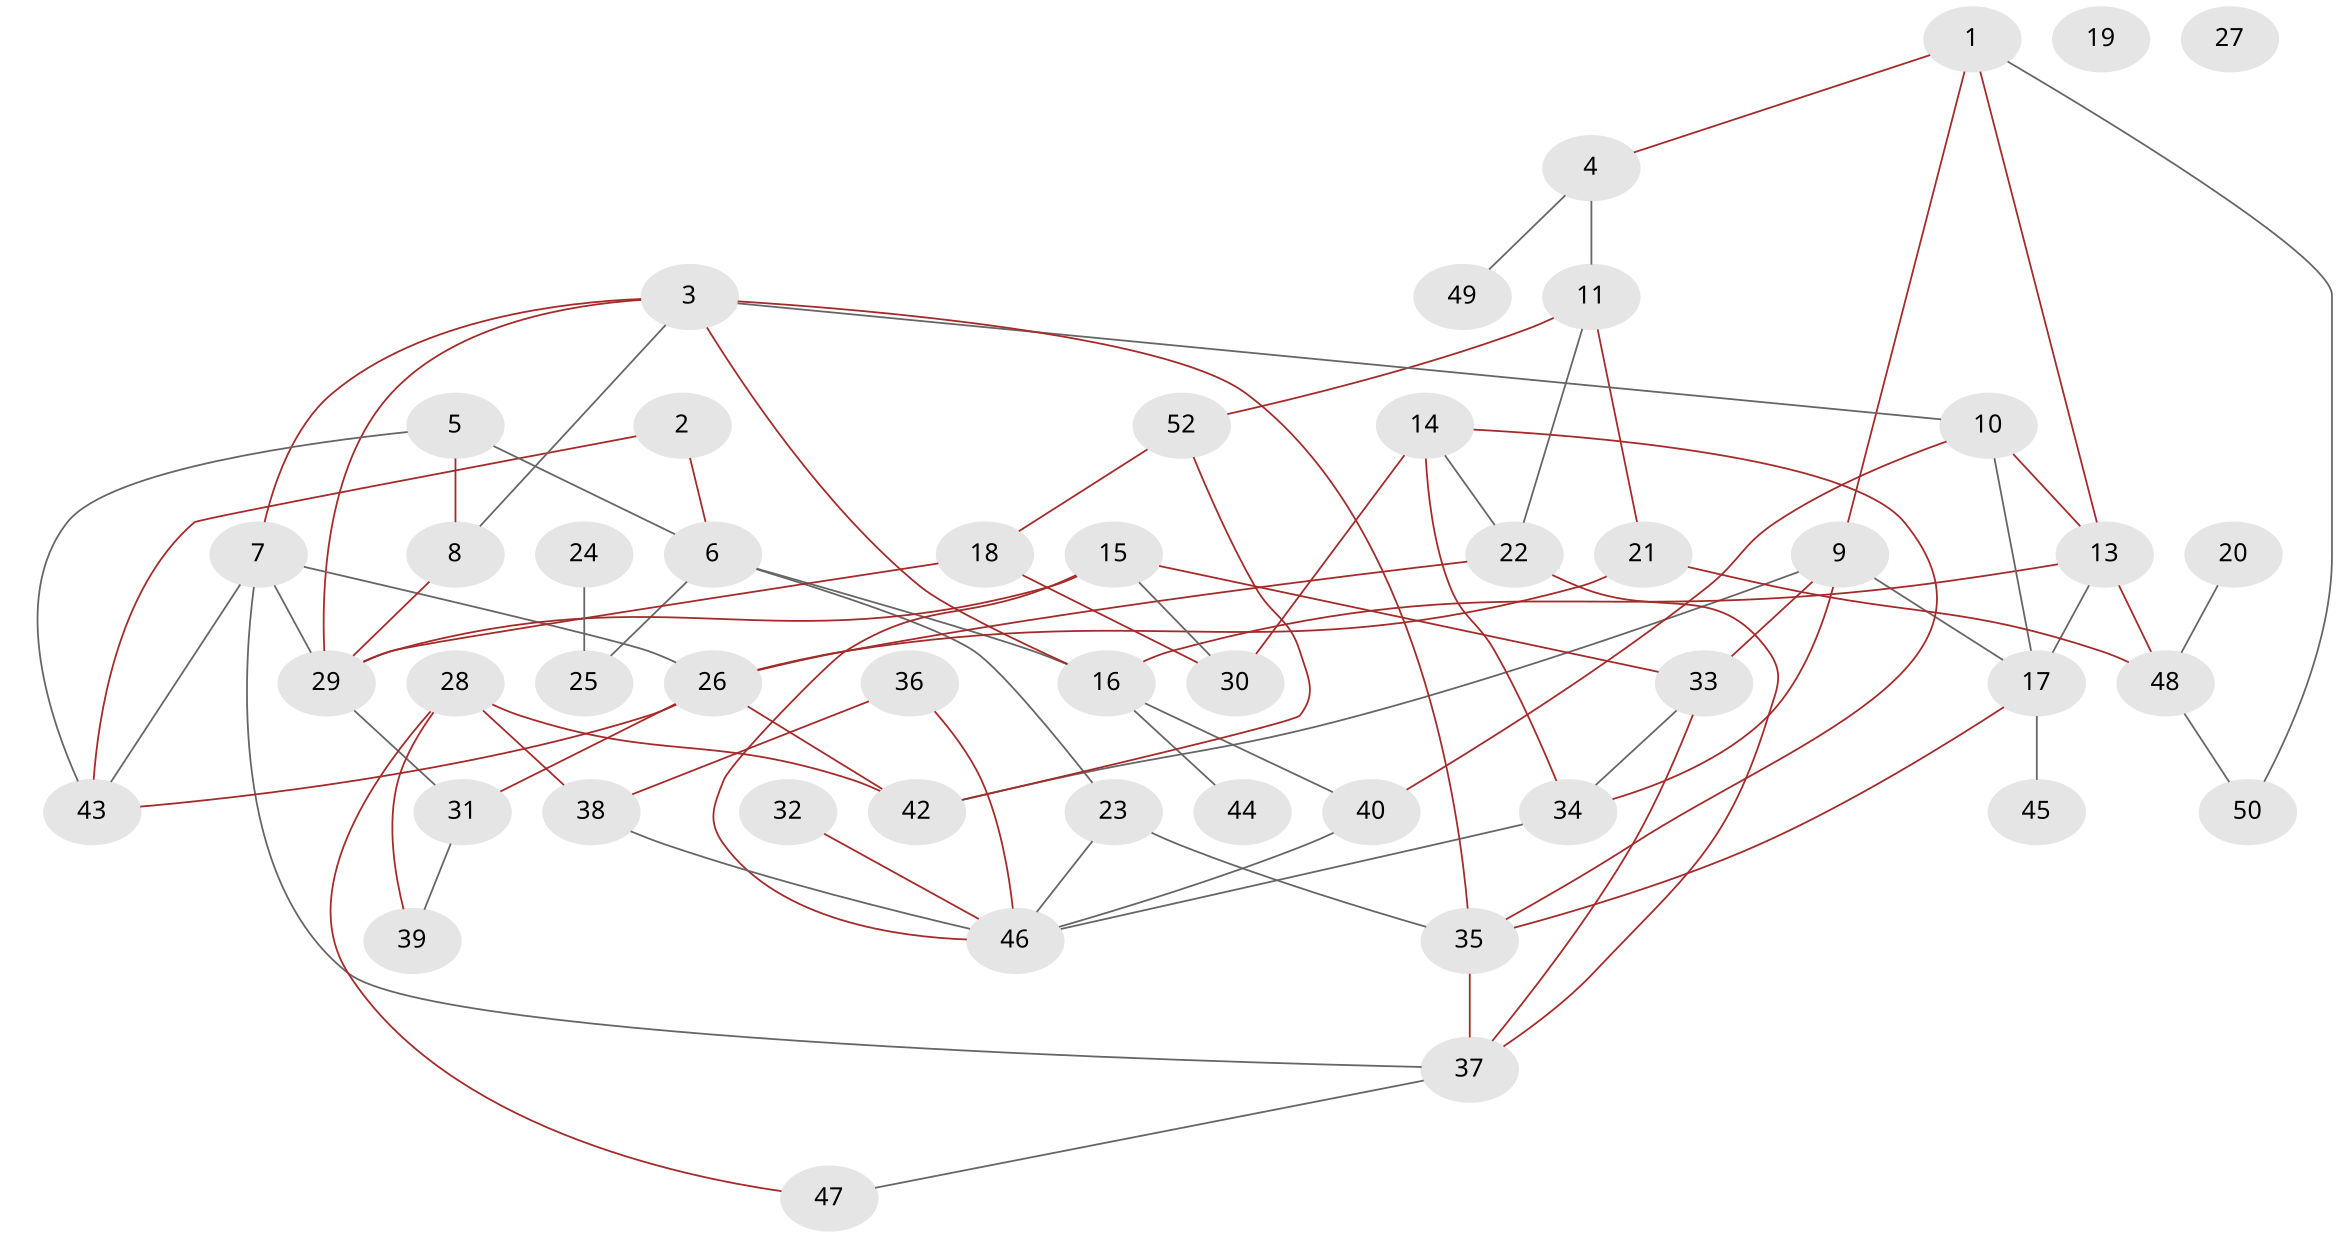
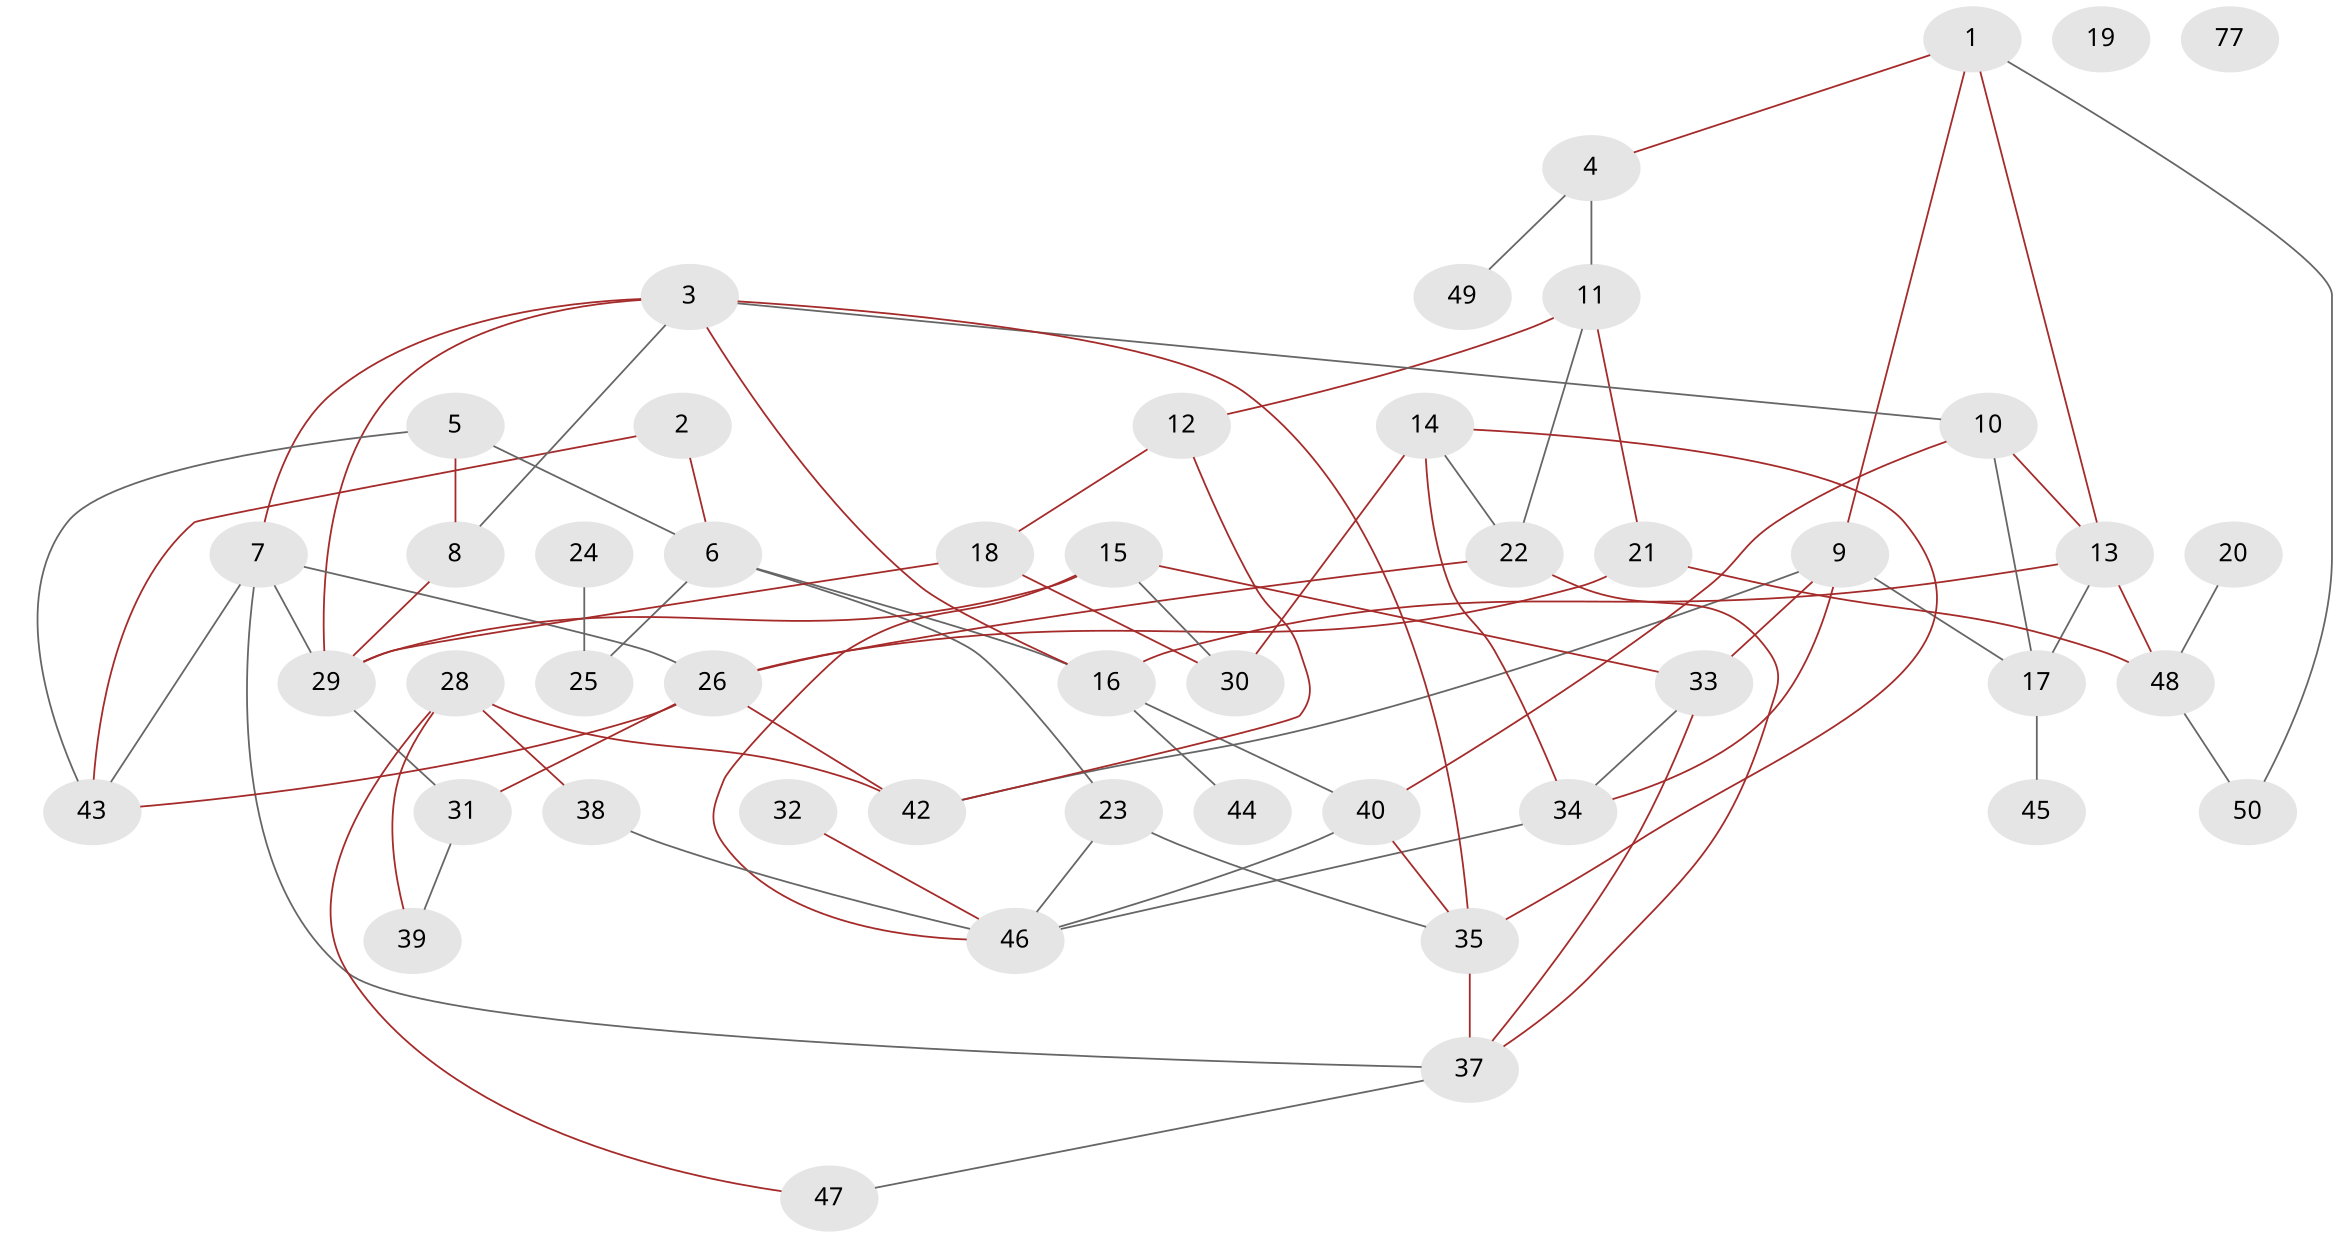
node "27": label "27" -> "77"
node "52": label "52" -> "12"
node "36": removed
edge "17" -- "35": now "40" -- "35"
